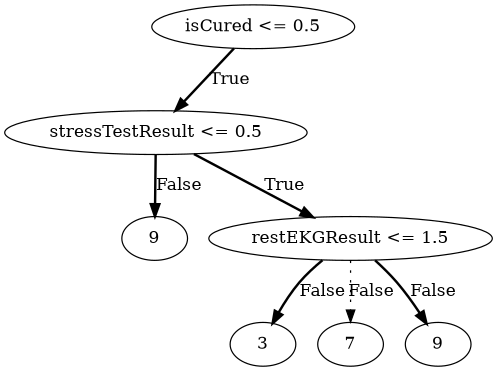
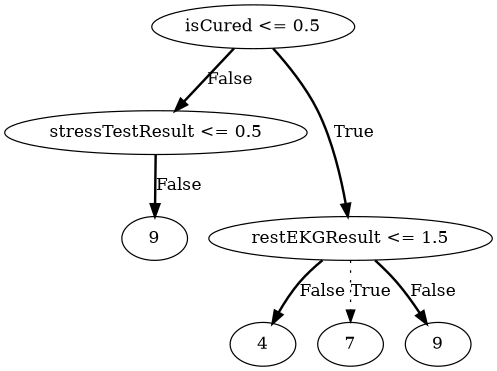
edge "isCured <= 0.5" -> "stressTestResult <= 0.5": label "True" -> "False"
edge "stressTestResult <= 0.5" -> "restEKGResult <= 1.5": now "isCured <= 0.5" -> "restEKGResult <= 1.5"
edge "restEKGResult <= 1.5" -> "7": label "False" -> "True"
node "3": label "3" -> "4"
